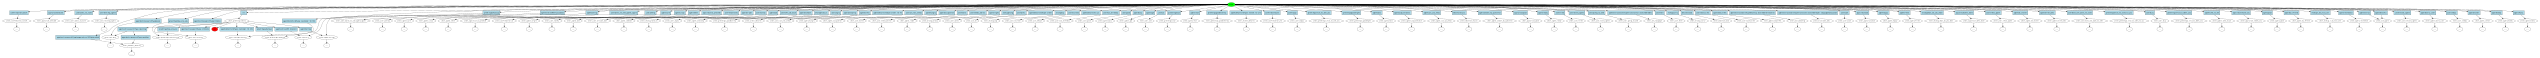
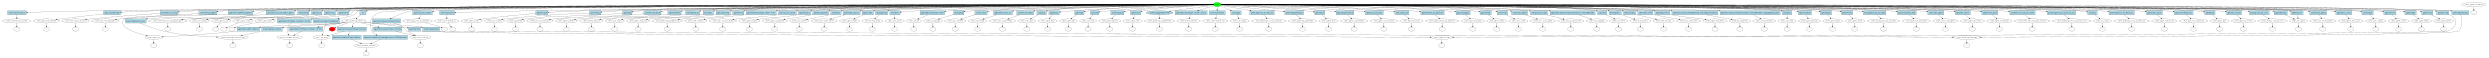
node "greetingsgoodevening": shape box -> ellipse
node "agentresidence": removed
